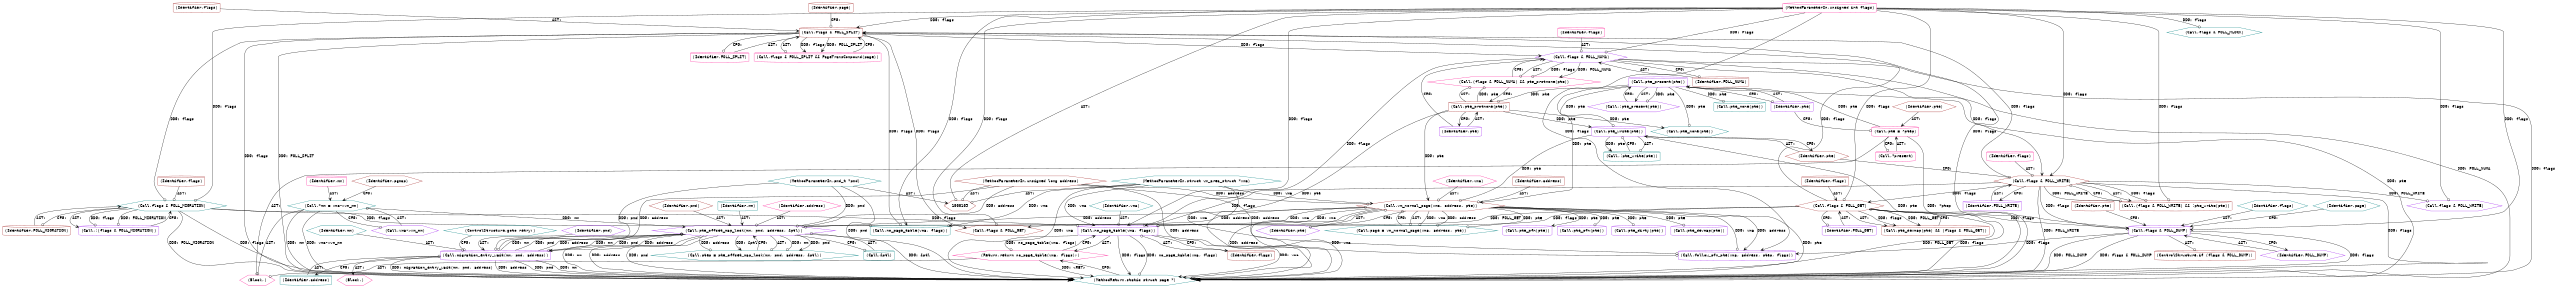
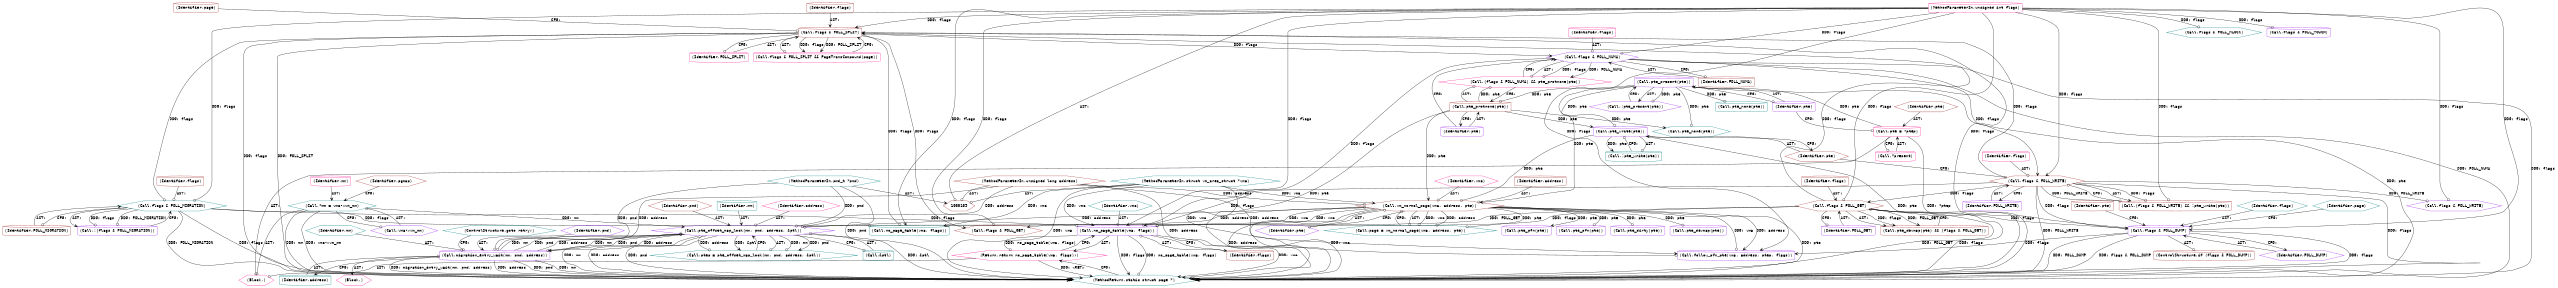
node "(Call,flags & FOLL_TOUCH)": added
edge "(MethodParameterIn,unsigned long address)" -> "(Call,follow_pfn_pte(vma, address, ptep, flags))": arrowhead odot -> vee
